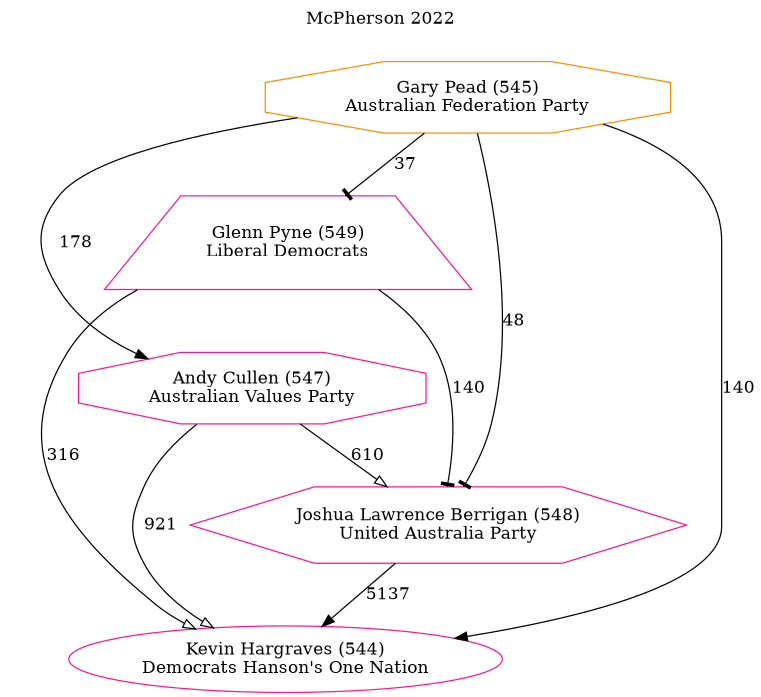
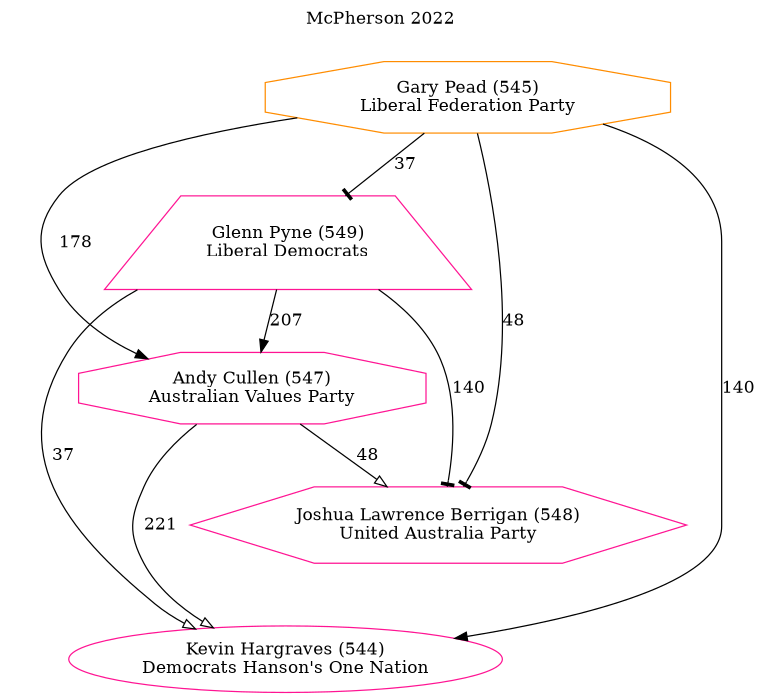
node "Gary Pead (545) Australian Federation Party": label "Gary Pead (545) Australian Federation Party" -> "Gary Pead (545) Liberal Federation Party"
edge "Glenn Pyne (549) Liberal Democrats" -> "Andy Cullen (547) Australian Values Party": added, label "207"
edge "Glenn Pyne (549) Liberal Democrats" -> "Kevin Hargraves (544) Democrats Hanson's One Nation": label "316" -> "37"
edge "Andy Cullen (547) Australian Values Party" -> "Joshua Lawrence Berrigan (548) United Australia Party": label "610" -> "48"
edge "Andy Cullen (547) Australian Values Party" -> "Kevin Hargraves (544) Democrats Hanson's One Nation": label "921" -> "221"
edge "Joshua Lawrence Berrigan (548) United Australia Party" -> "Kevin Hargraves (544) Democrats Hanson's One Nation": removed, label "5137"
